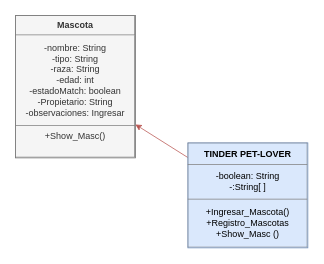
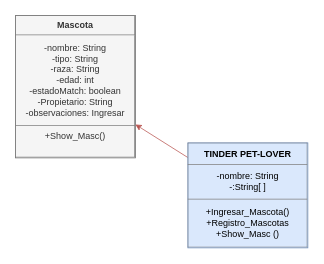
node "TINDER PET-LOVER -boolean: String -:String[ ] +Ingresar_Mascota() +Registro_Mascotas +Show_Masc ()": label "TINDER PET-LOVER -boolean: String -:String[ ] +Ingresar_Mascota() +Registro_Mascotas +Show_Masc ()" -> "TINDER PET-LOVER -nombre: String -:String[ ] +Ingresar_Mascota() +Registro_Mascotas +Show_Masc ()"
